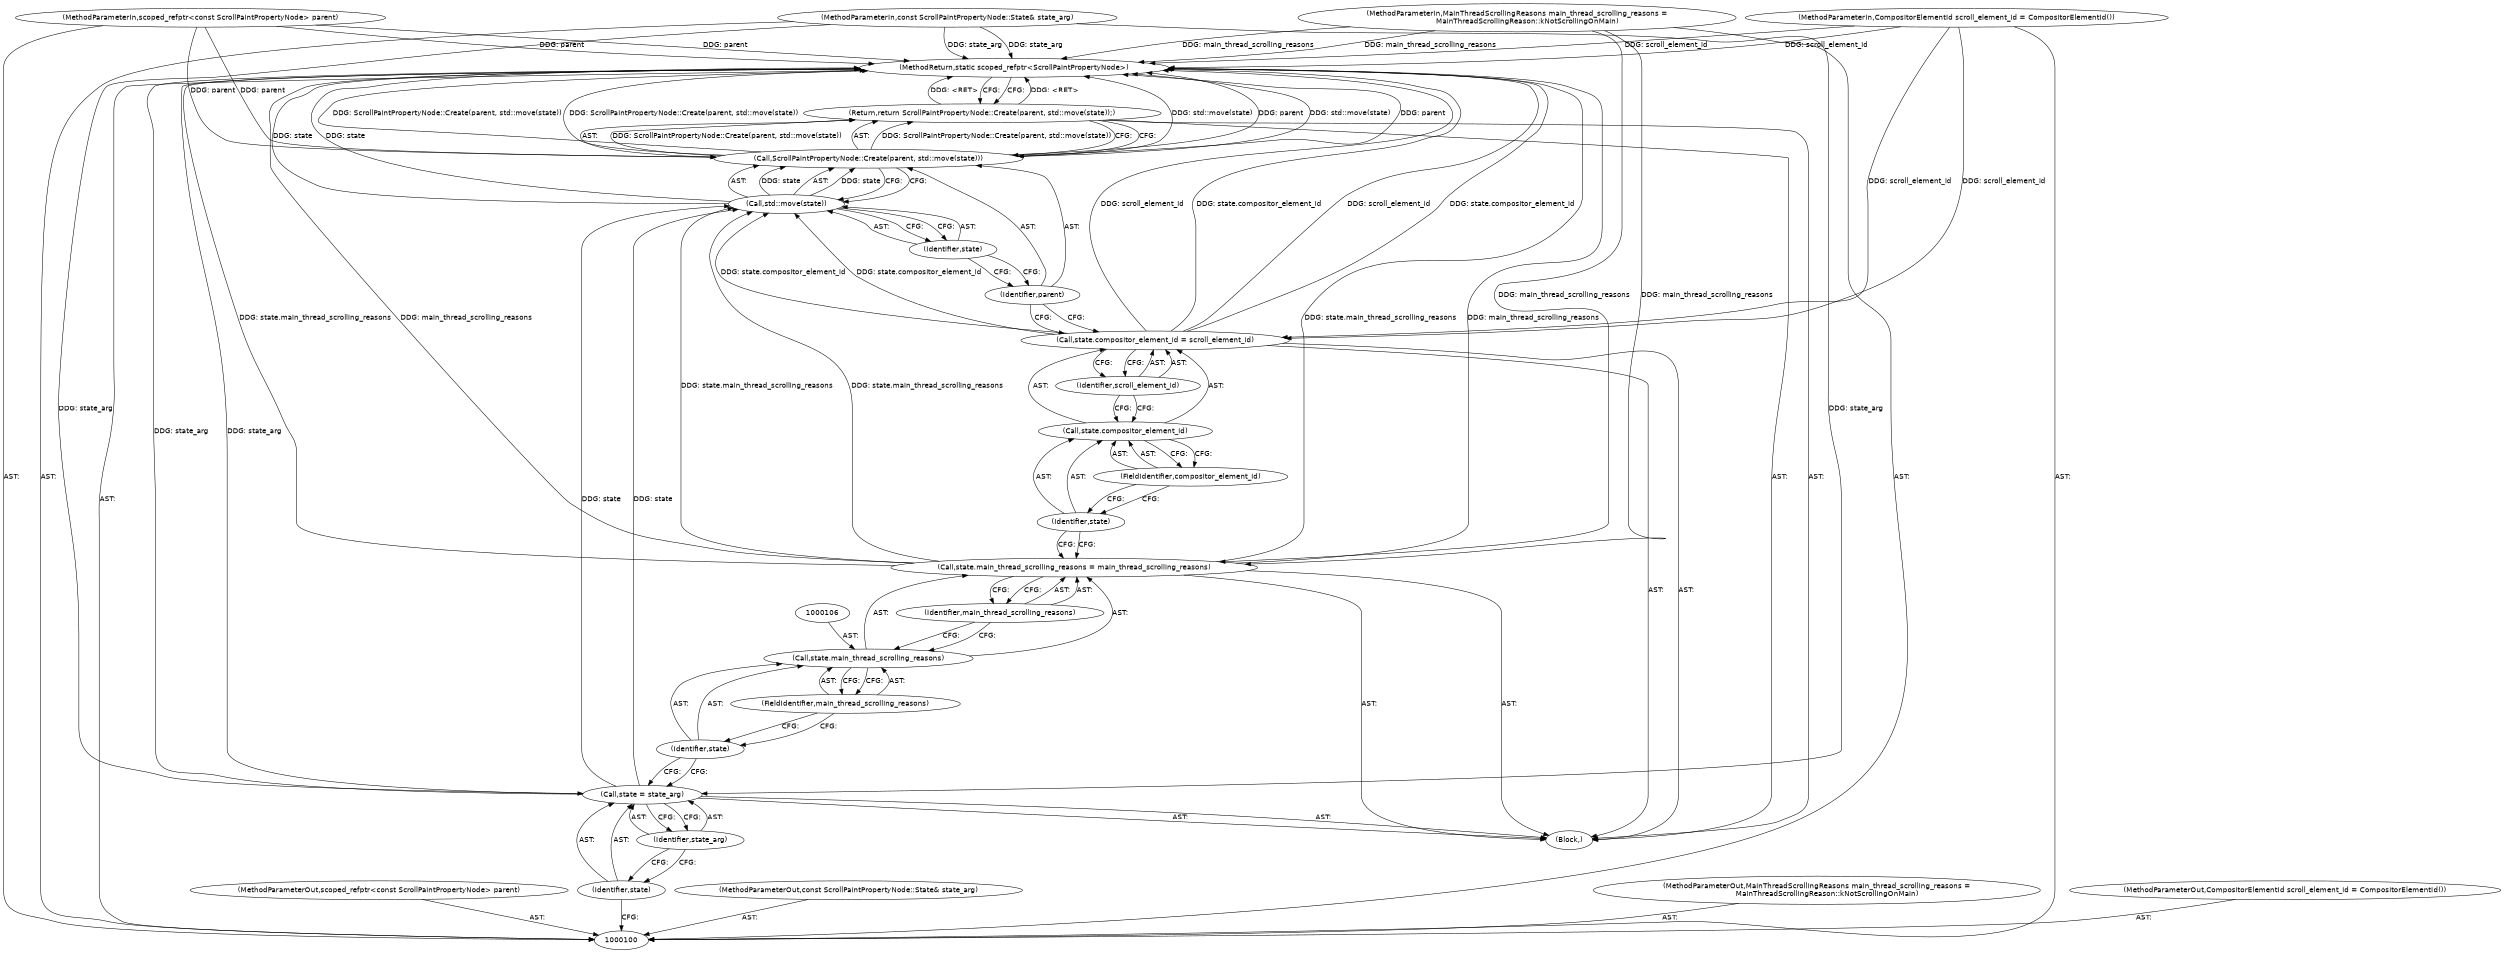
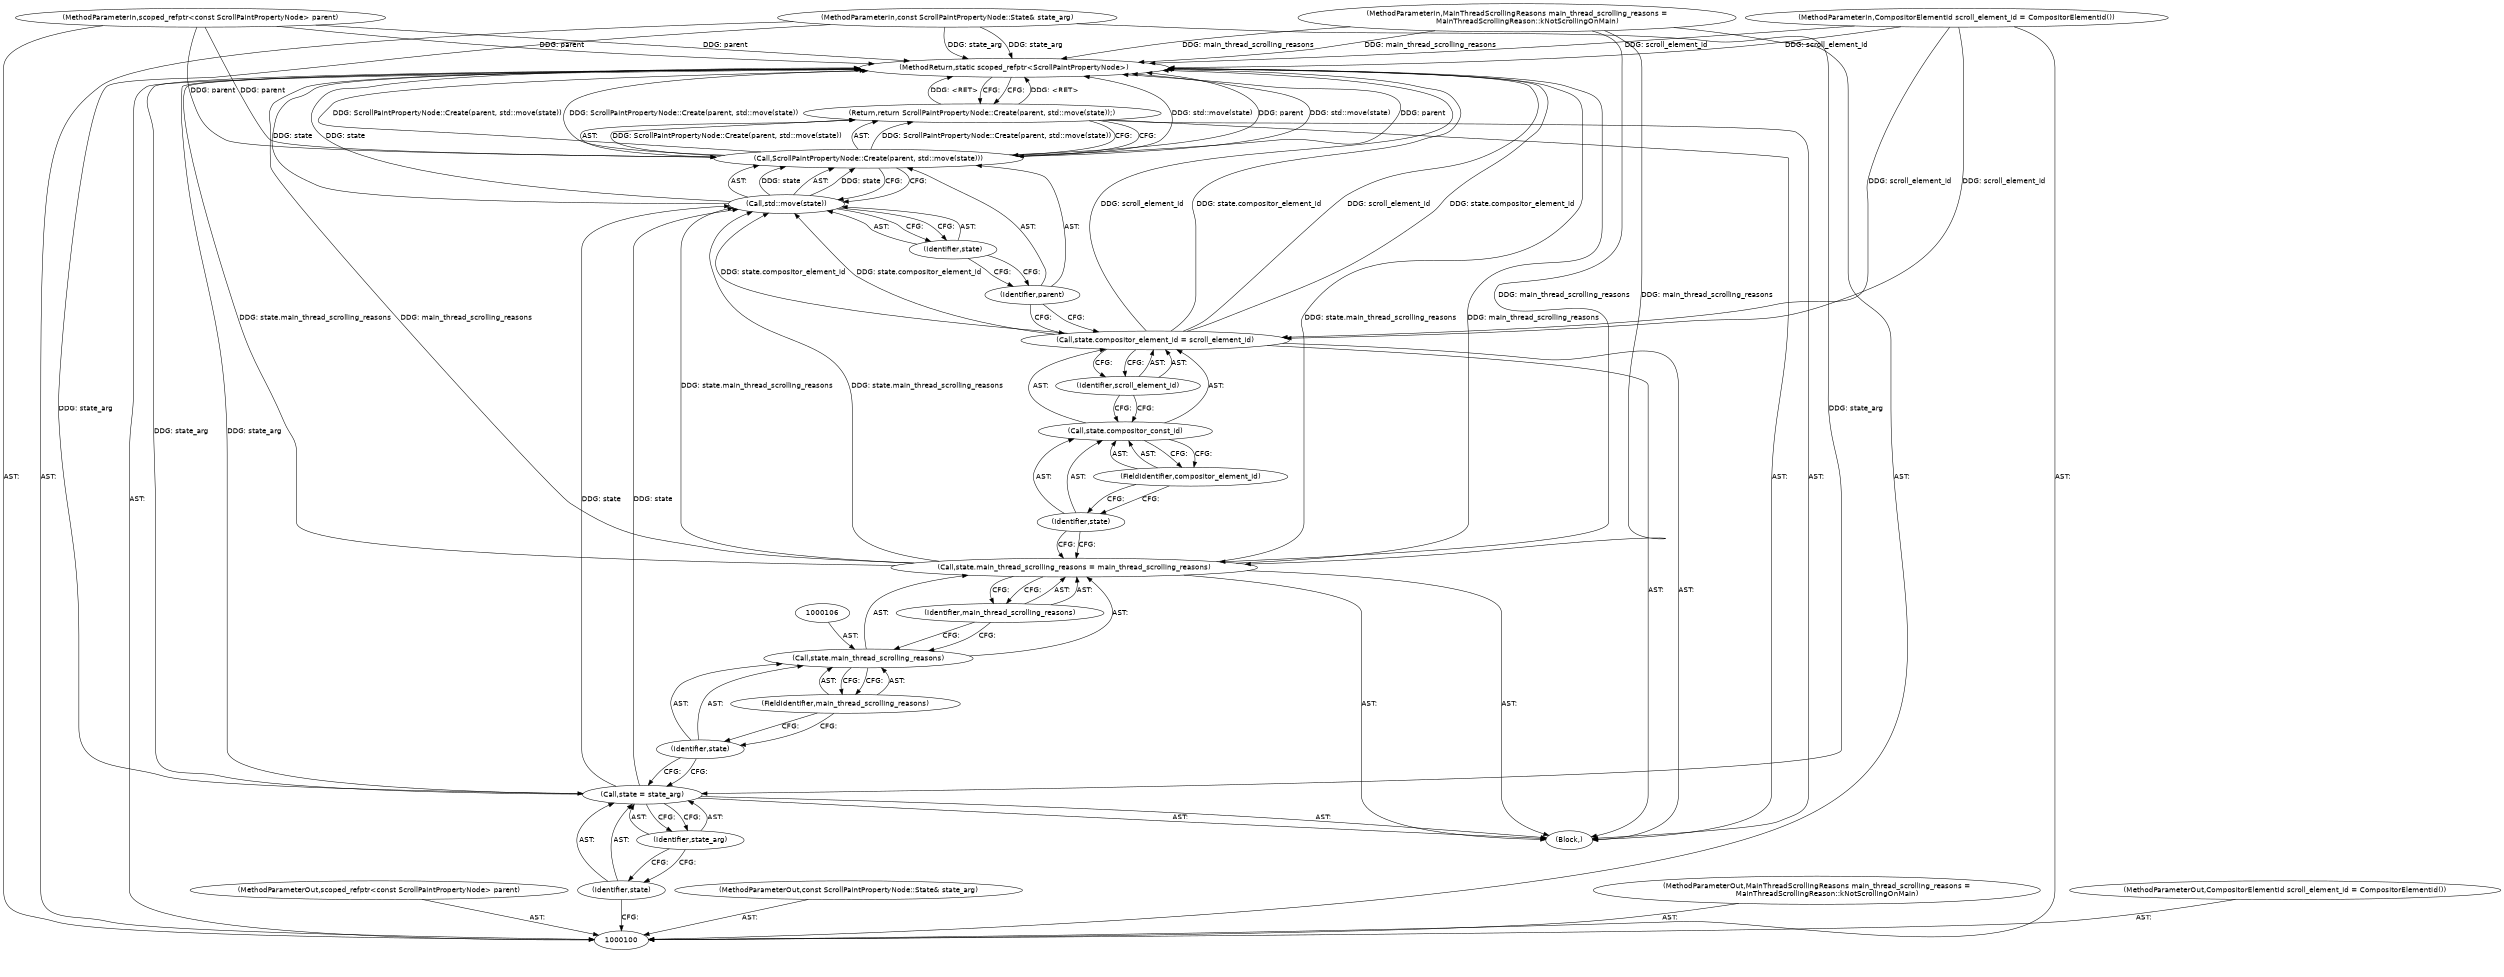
edge "(MethodReturn,static scoped_refptr<ScrollPaintPropertyNode>)" -> "1000100": reversed
node "(Call,state.compositor_element_id)": label "(Call,state.compositor_element_id)" -> "(Call,state.compositor_const_id)"
